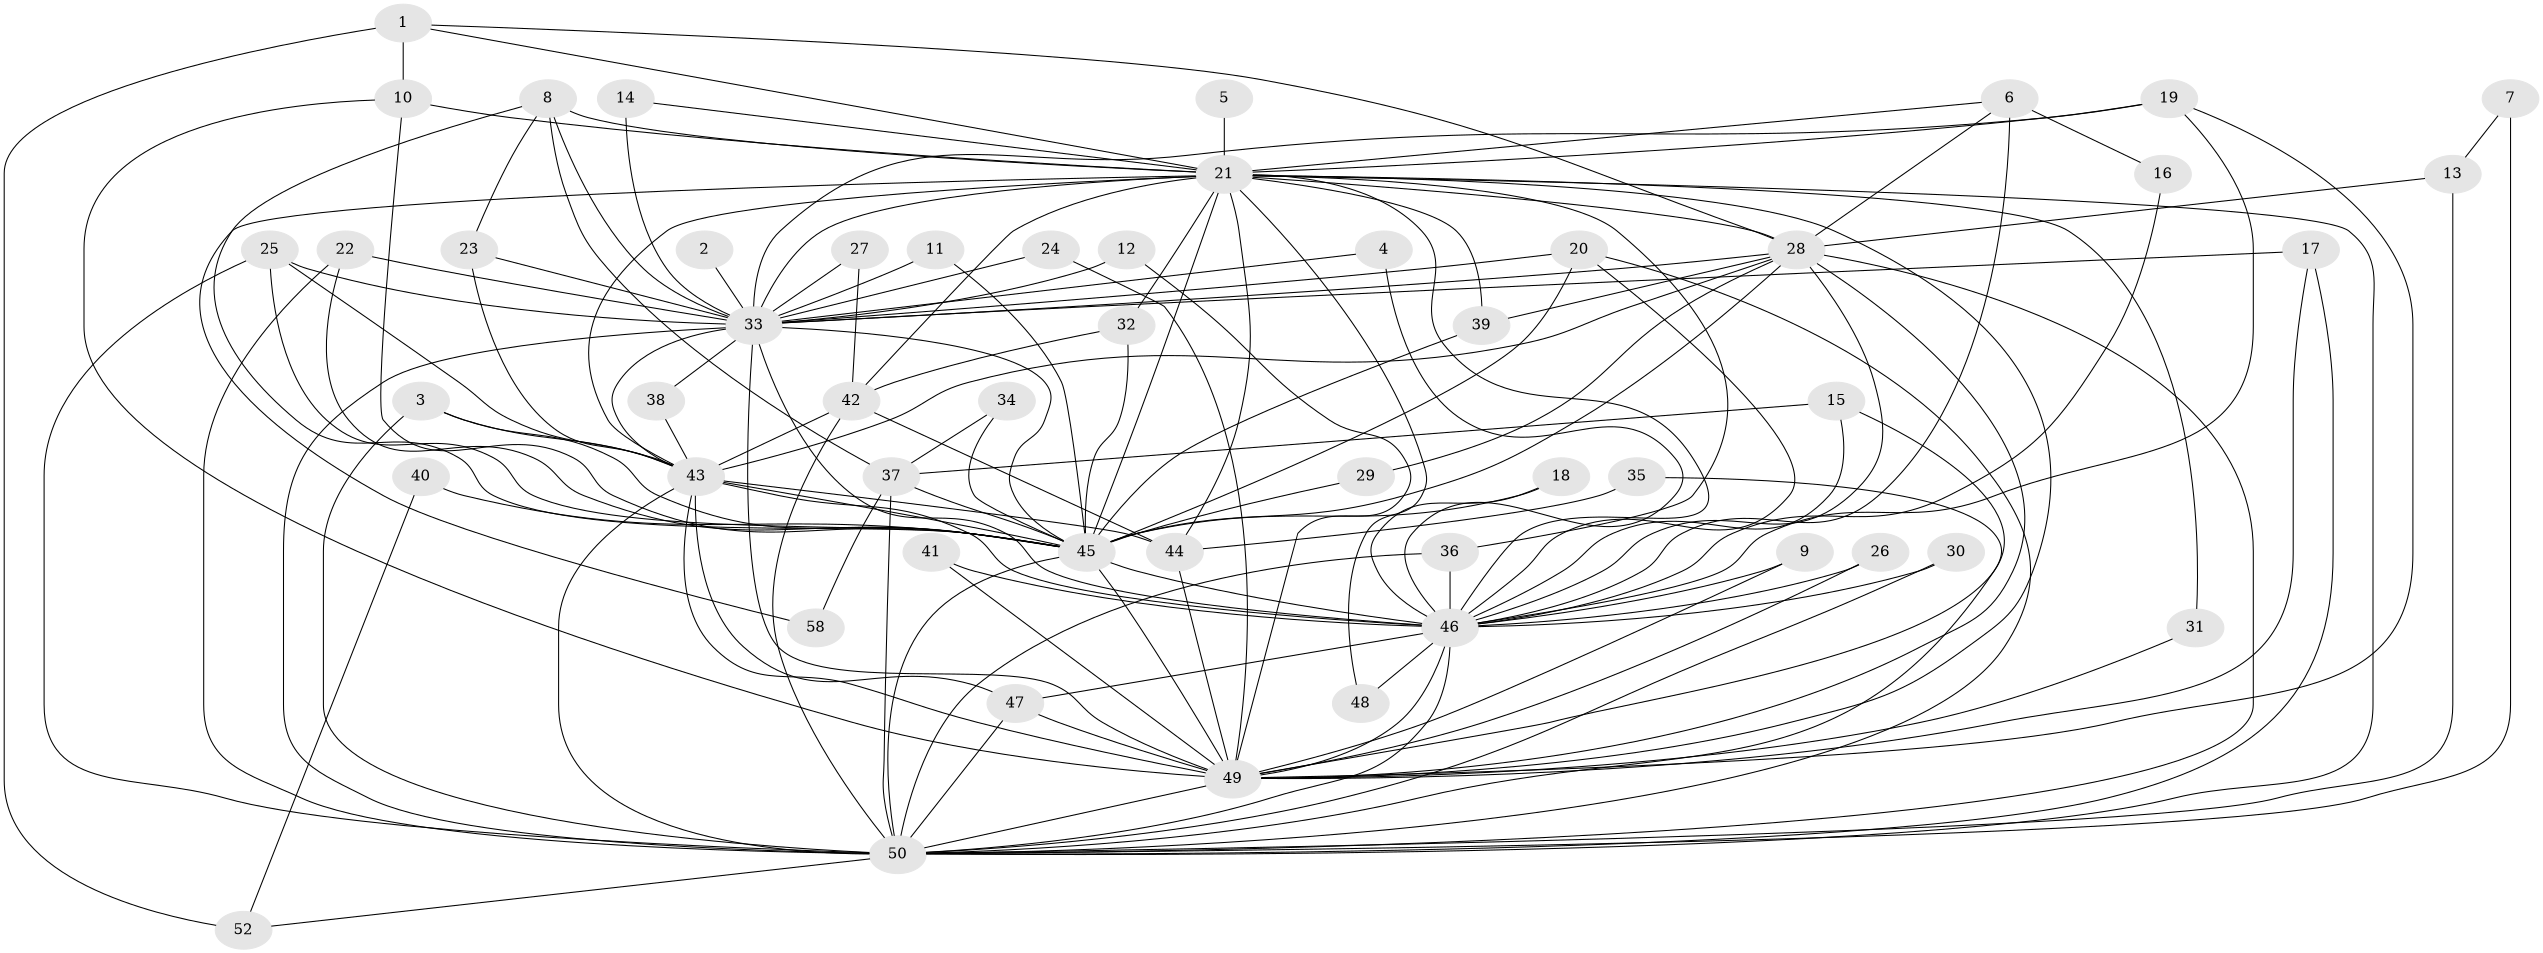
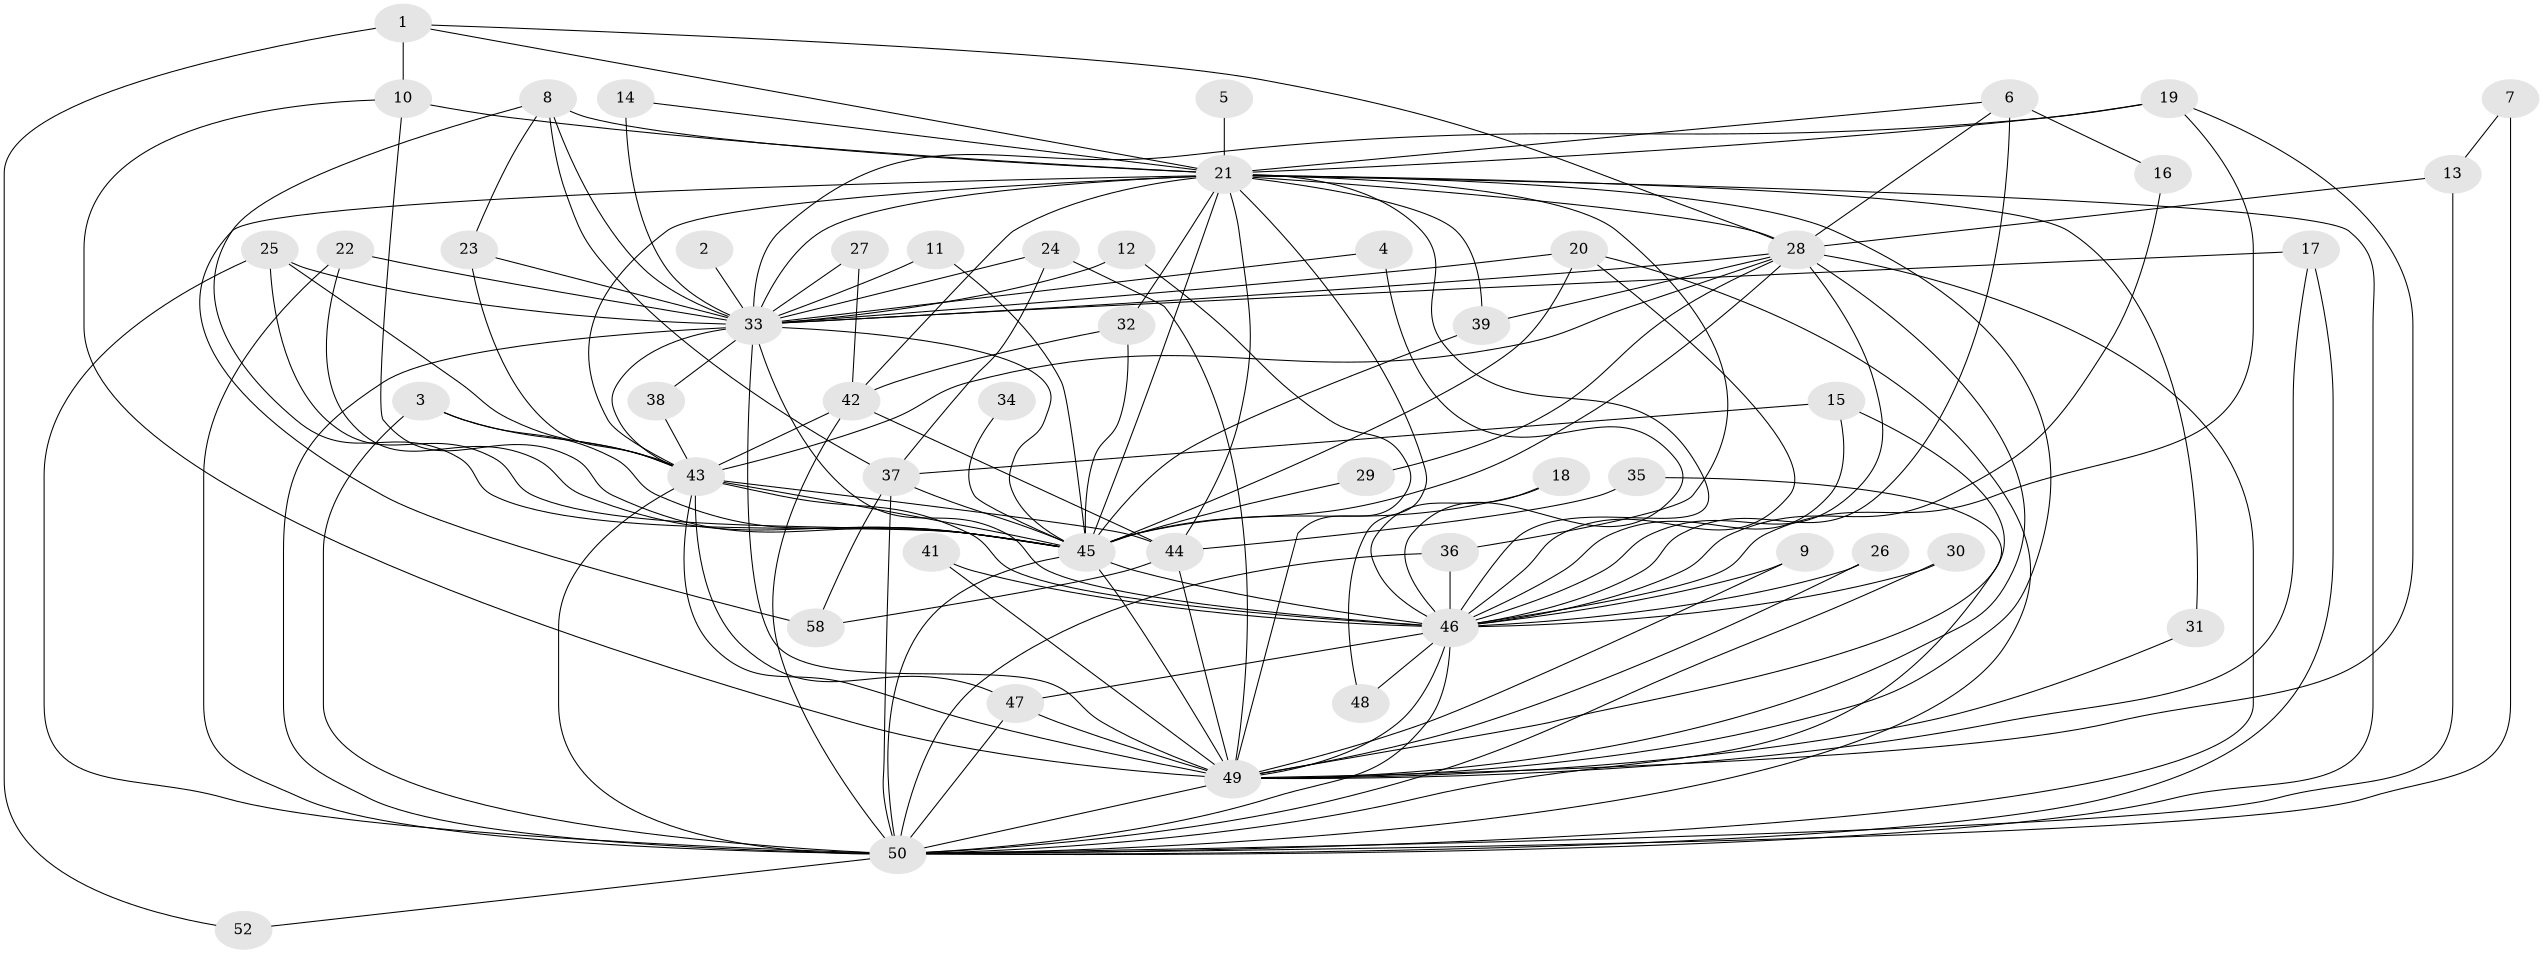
edge "34" -- "37": now "24" -- "37"
node "40": removed
edge "44" -- "58": added
